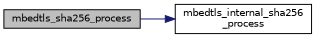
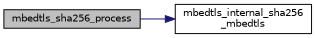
node "mbedtls_internal_sha256 _process": label "mbedtls_internal_sha256 _process" -> "mbedtls_internal_sha256 _mbedtls"
